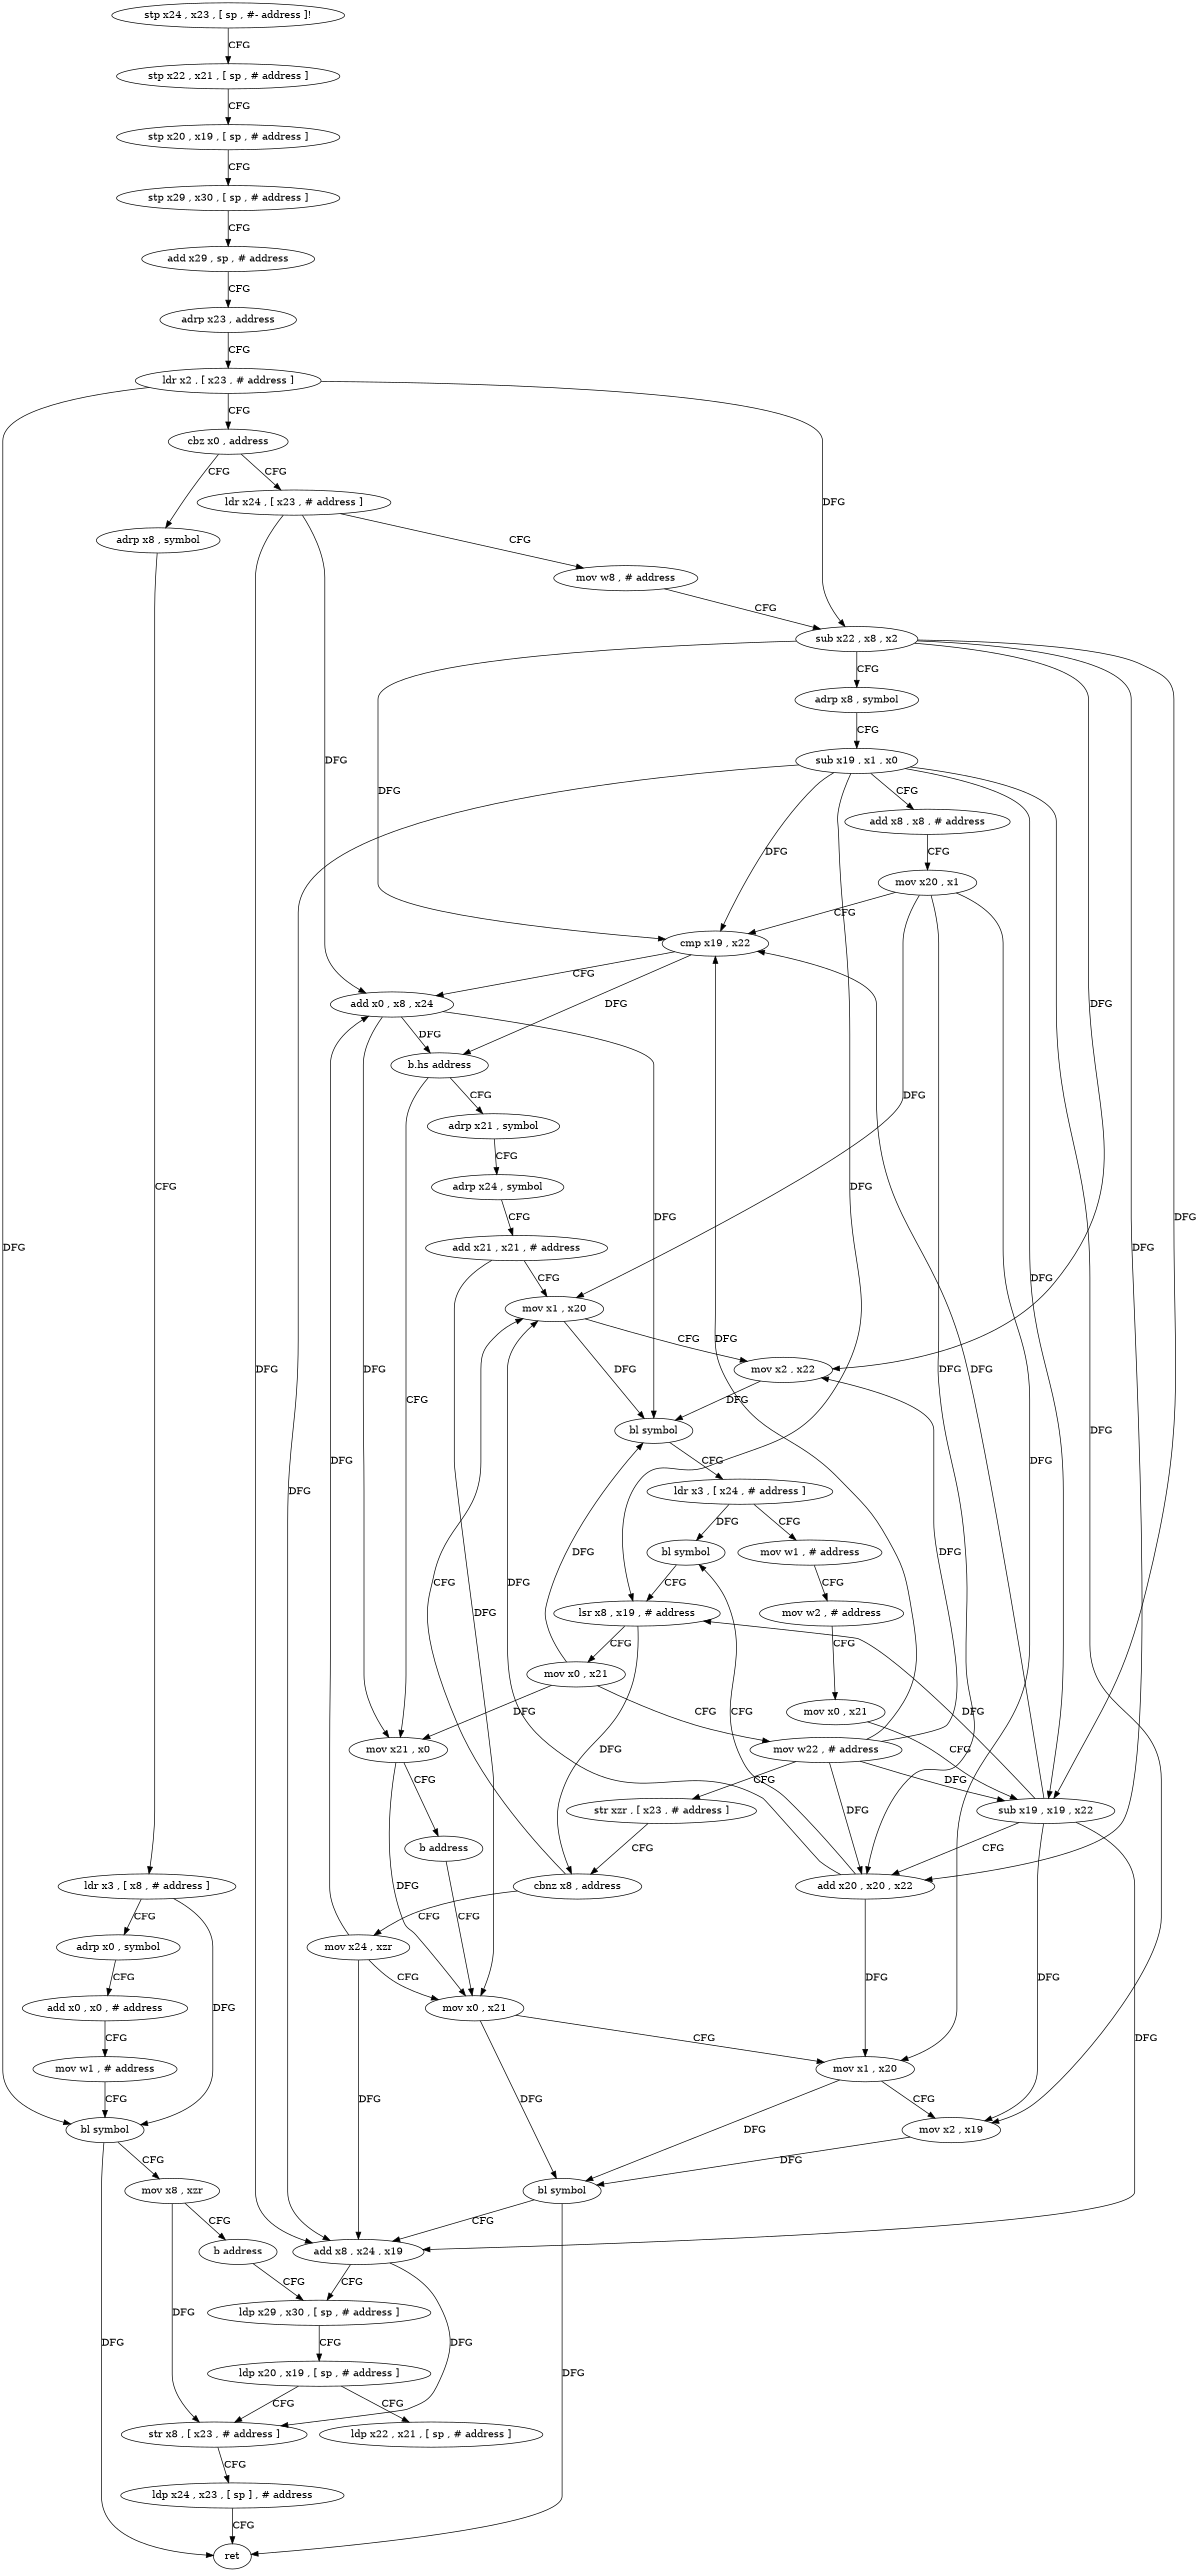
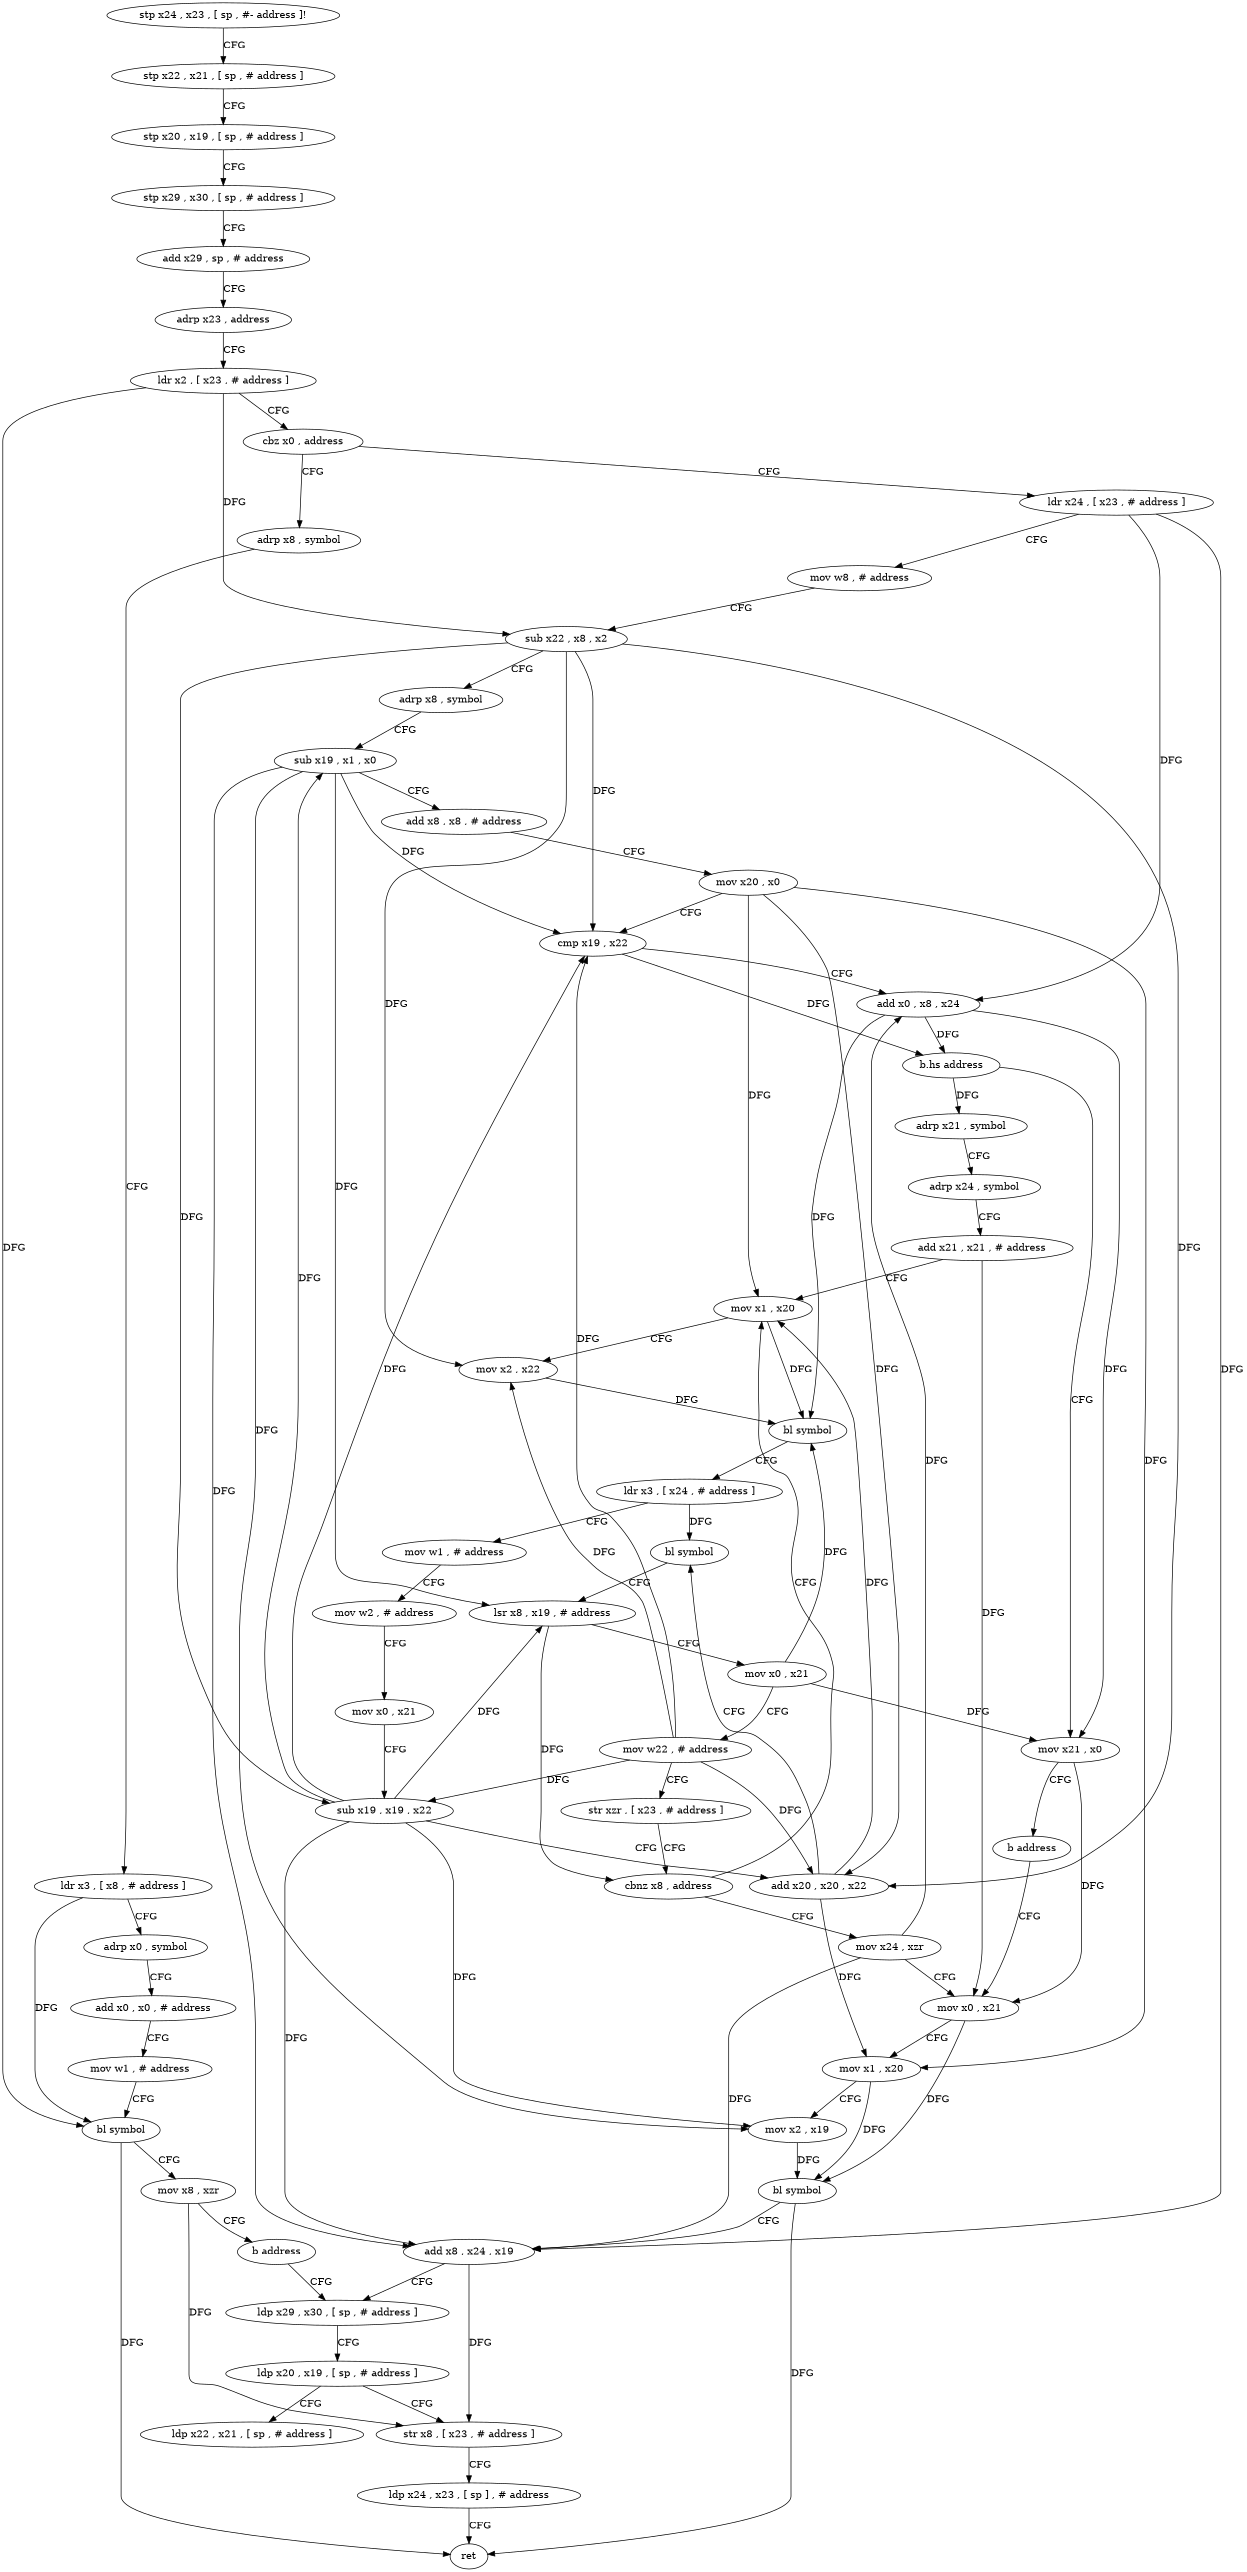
node "mov x20 , x1": label "mov x20 , x1" -> "mov x20 , x0"
edge "b.hs address" -> "adrp x21 , symbol": label "CFG" -> "DFG"
edge "sub x19 , x1 , x0" -> "sub x19 , x19 , x22": reversed
